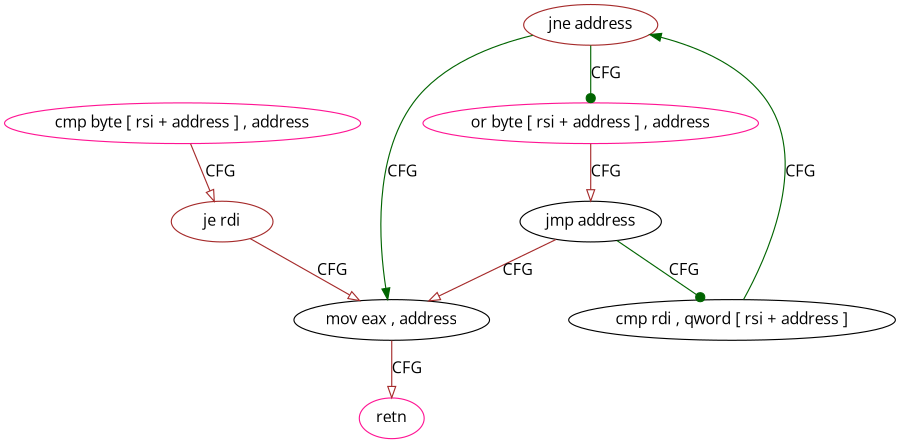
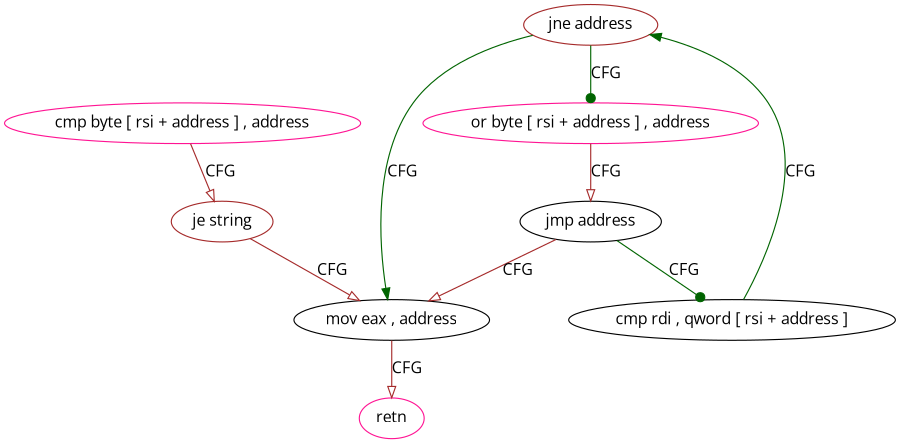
node "je rdi": label "je rdi" -> "je string"
